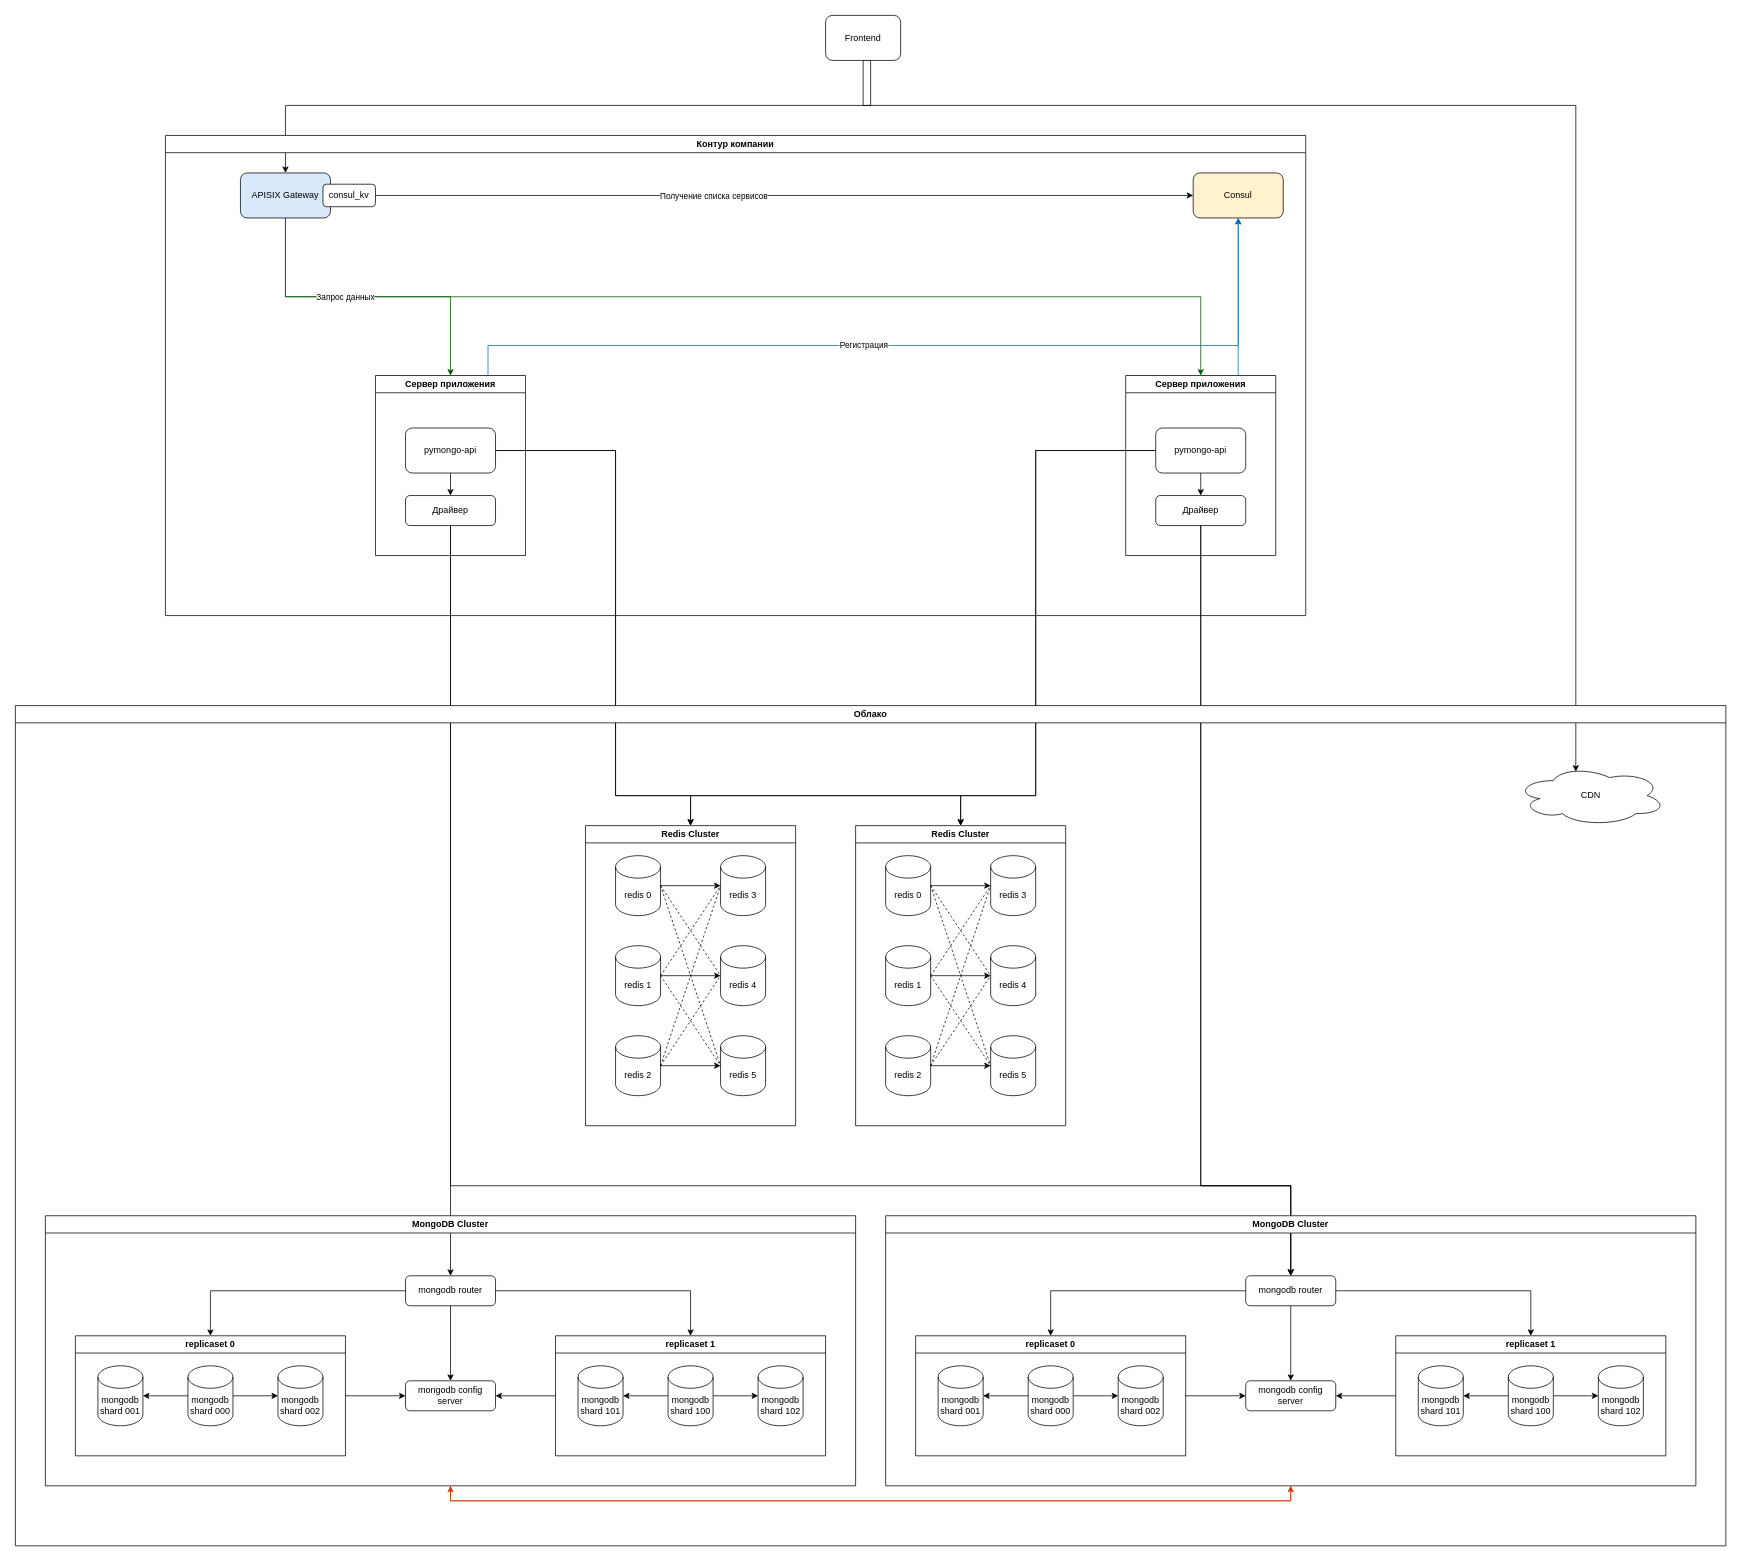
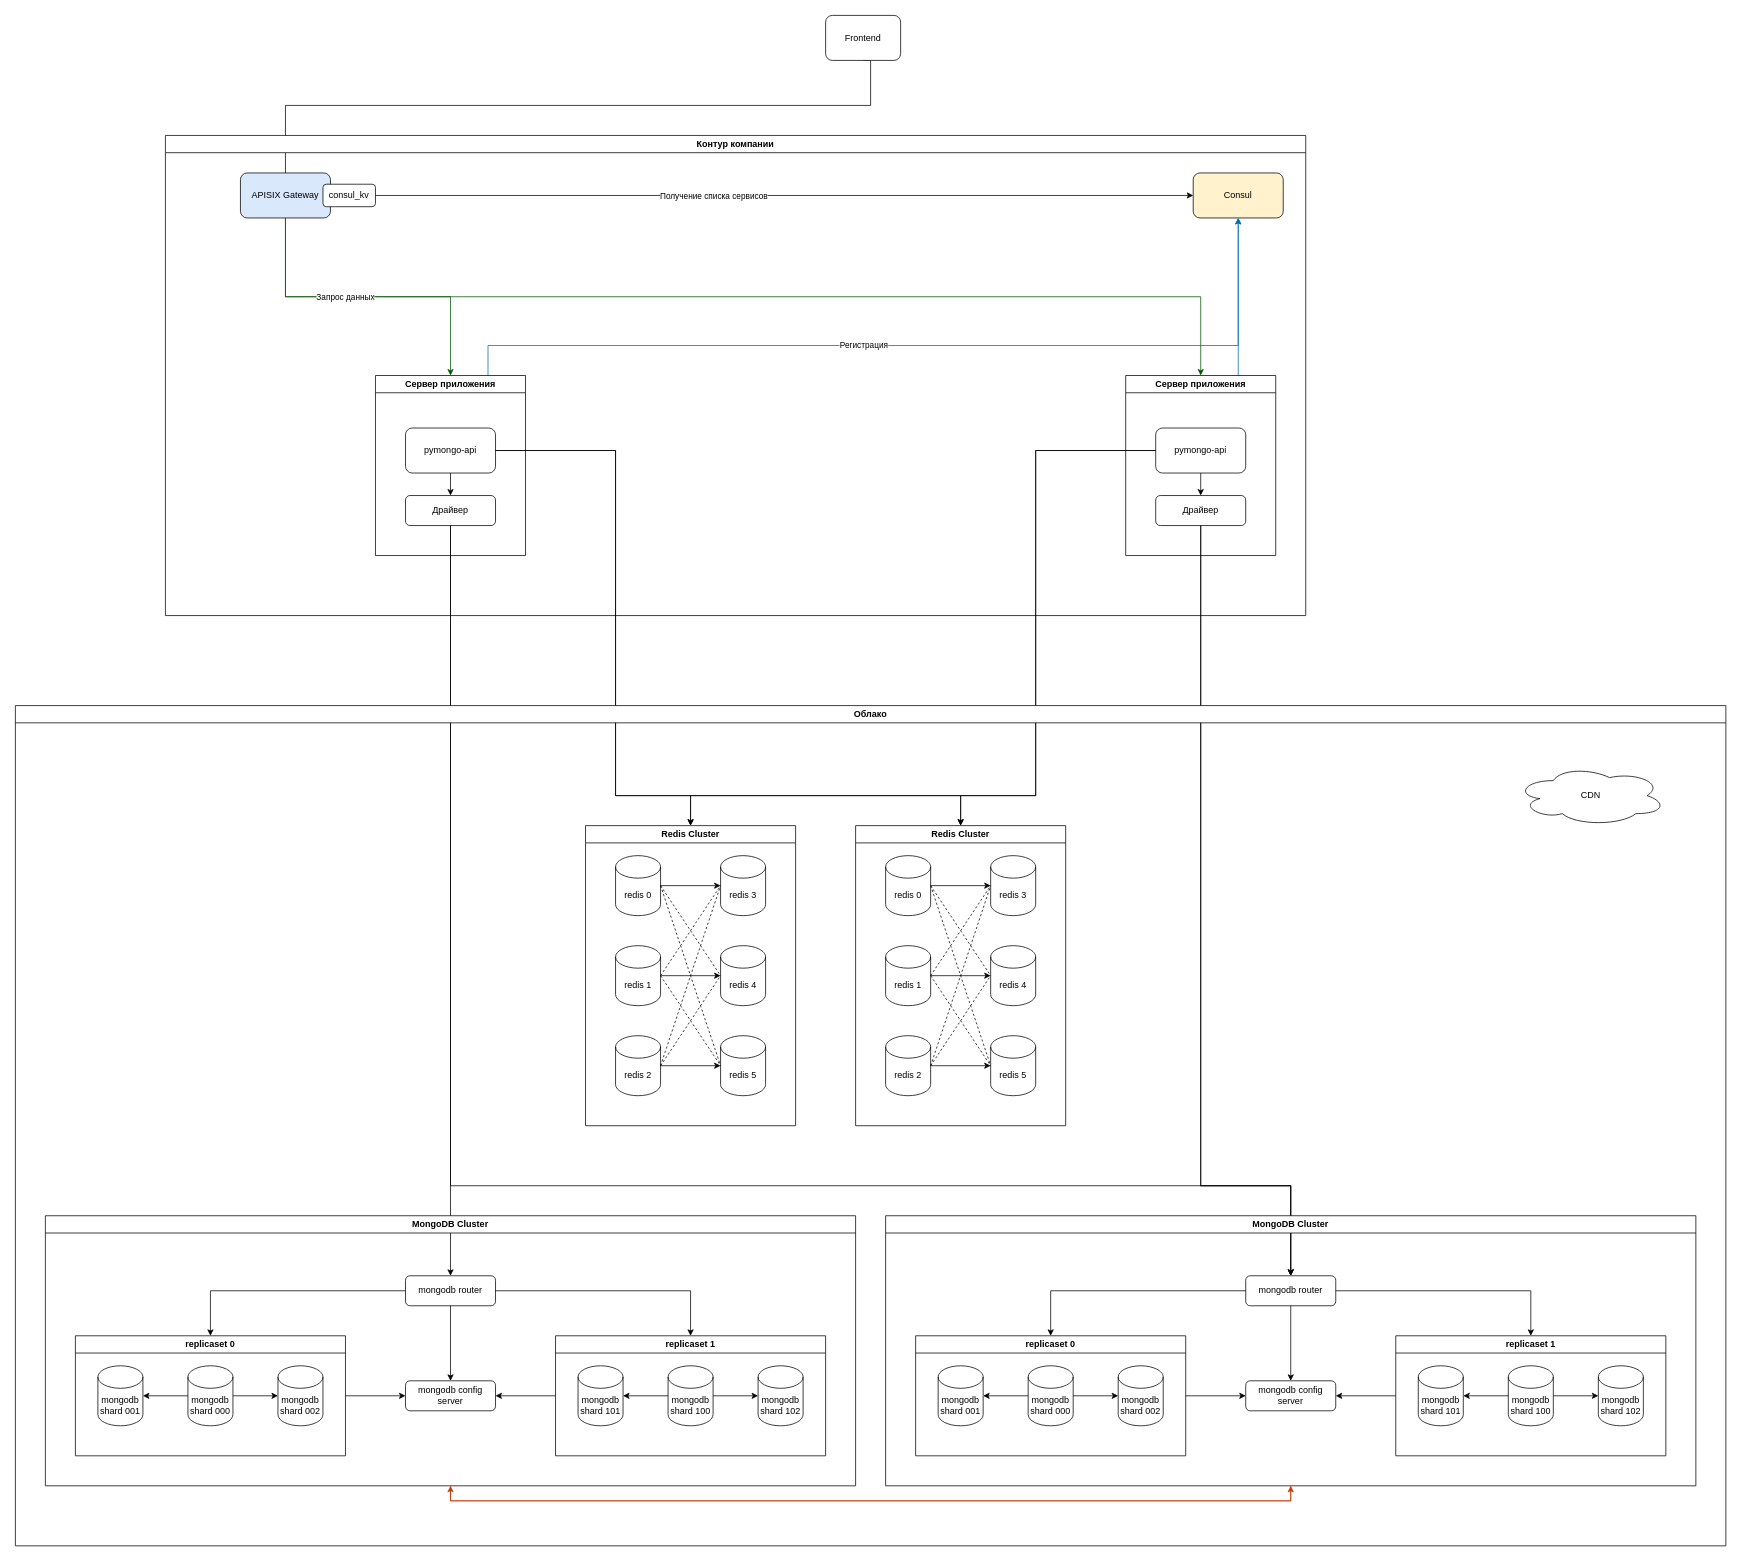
edge "Frontend" -> "CDN": removed
edge "Frontend" -> "APISIX Gateway": arrowhead classic -> none
